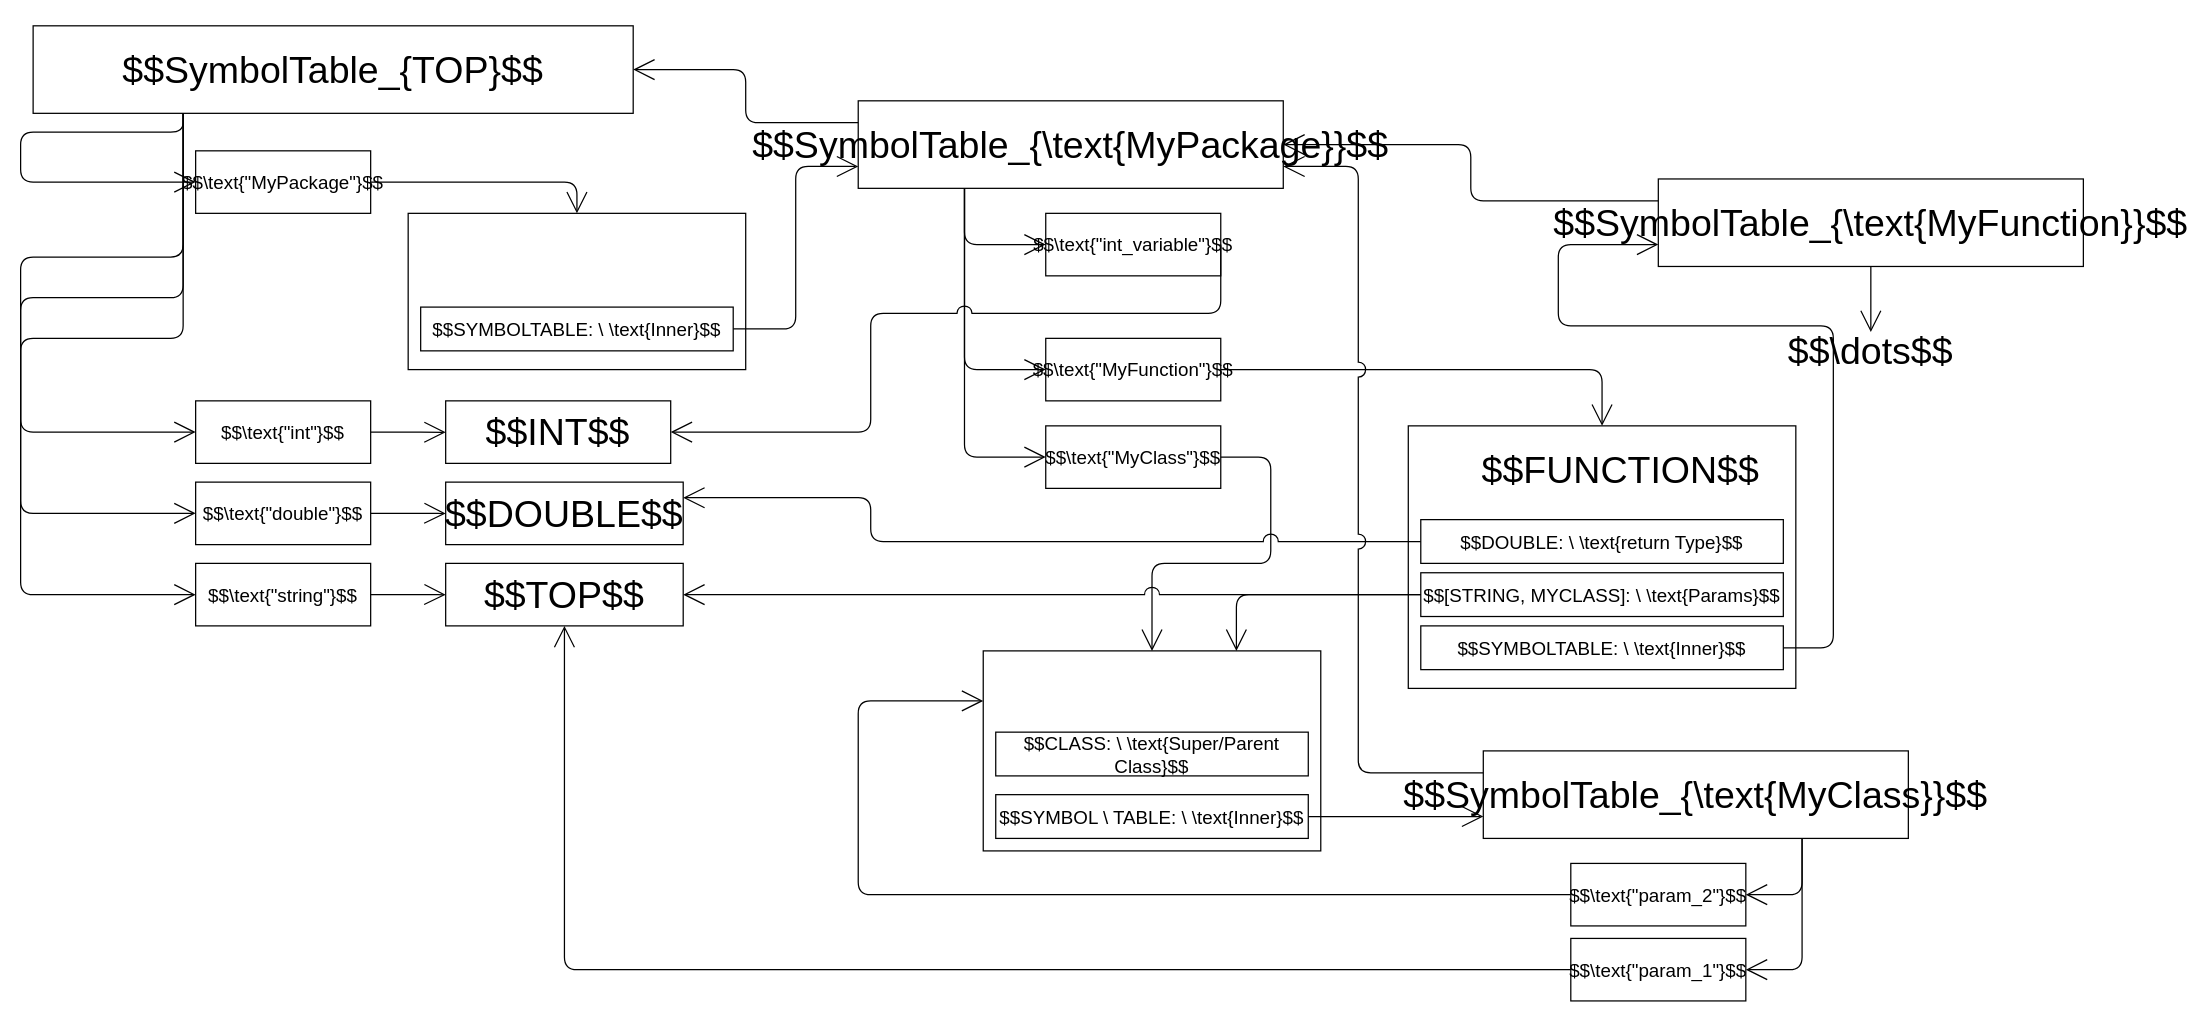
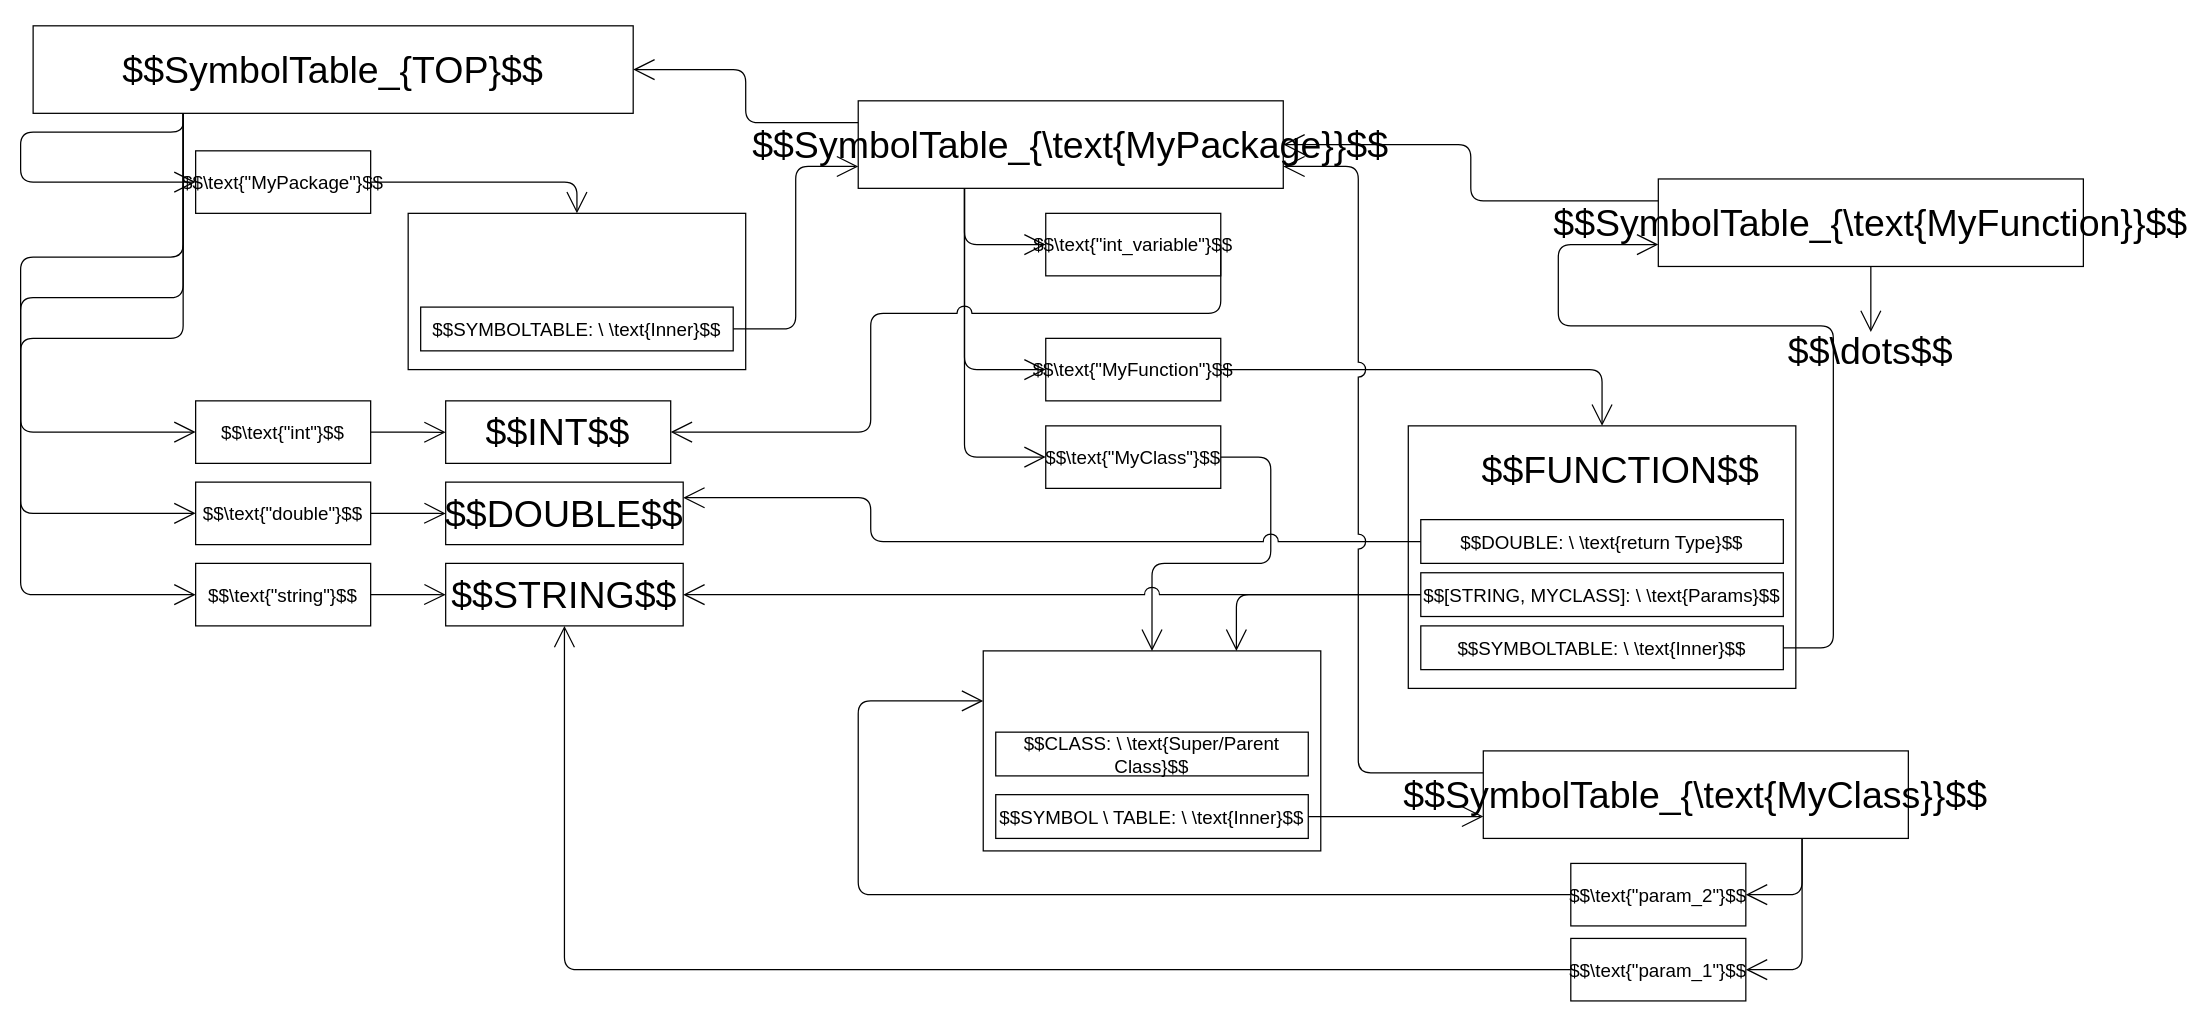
node "$$TOP$$": label "$$TOP$$" -> "$$STRING$$"
